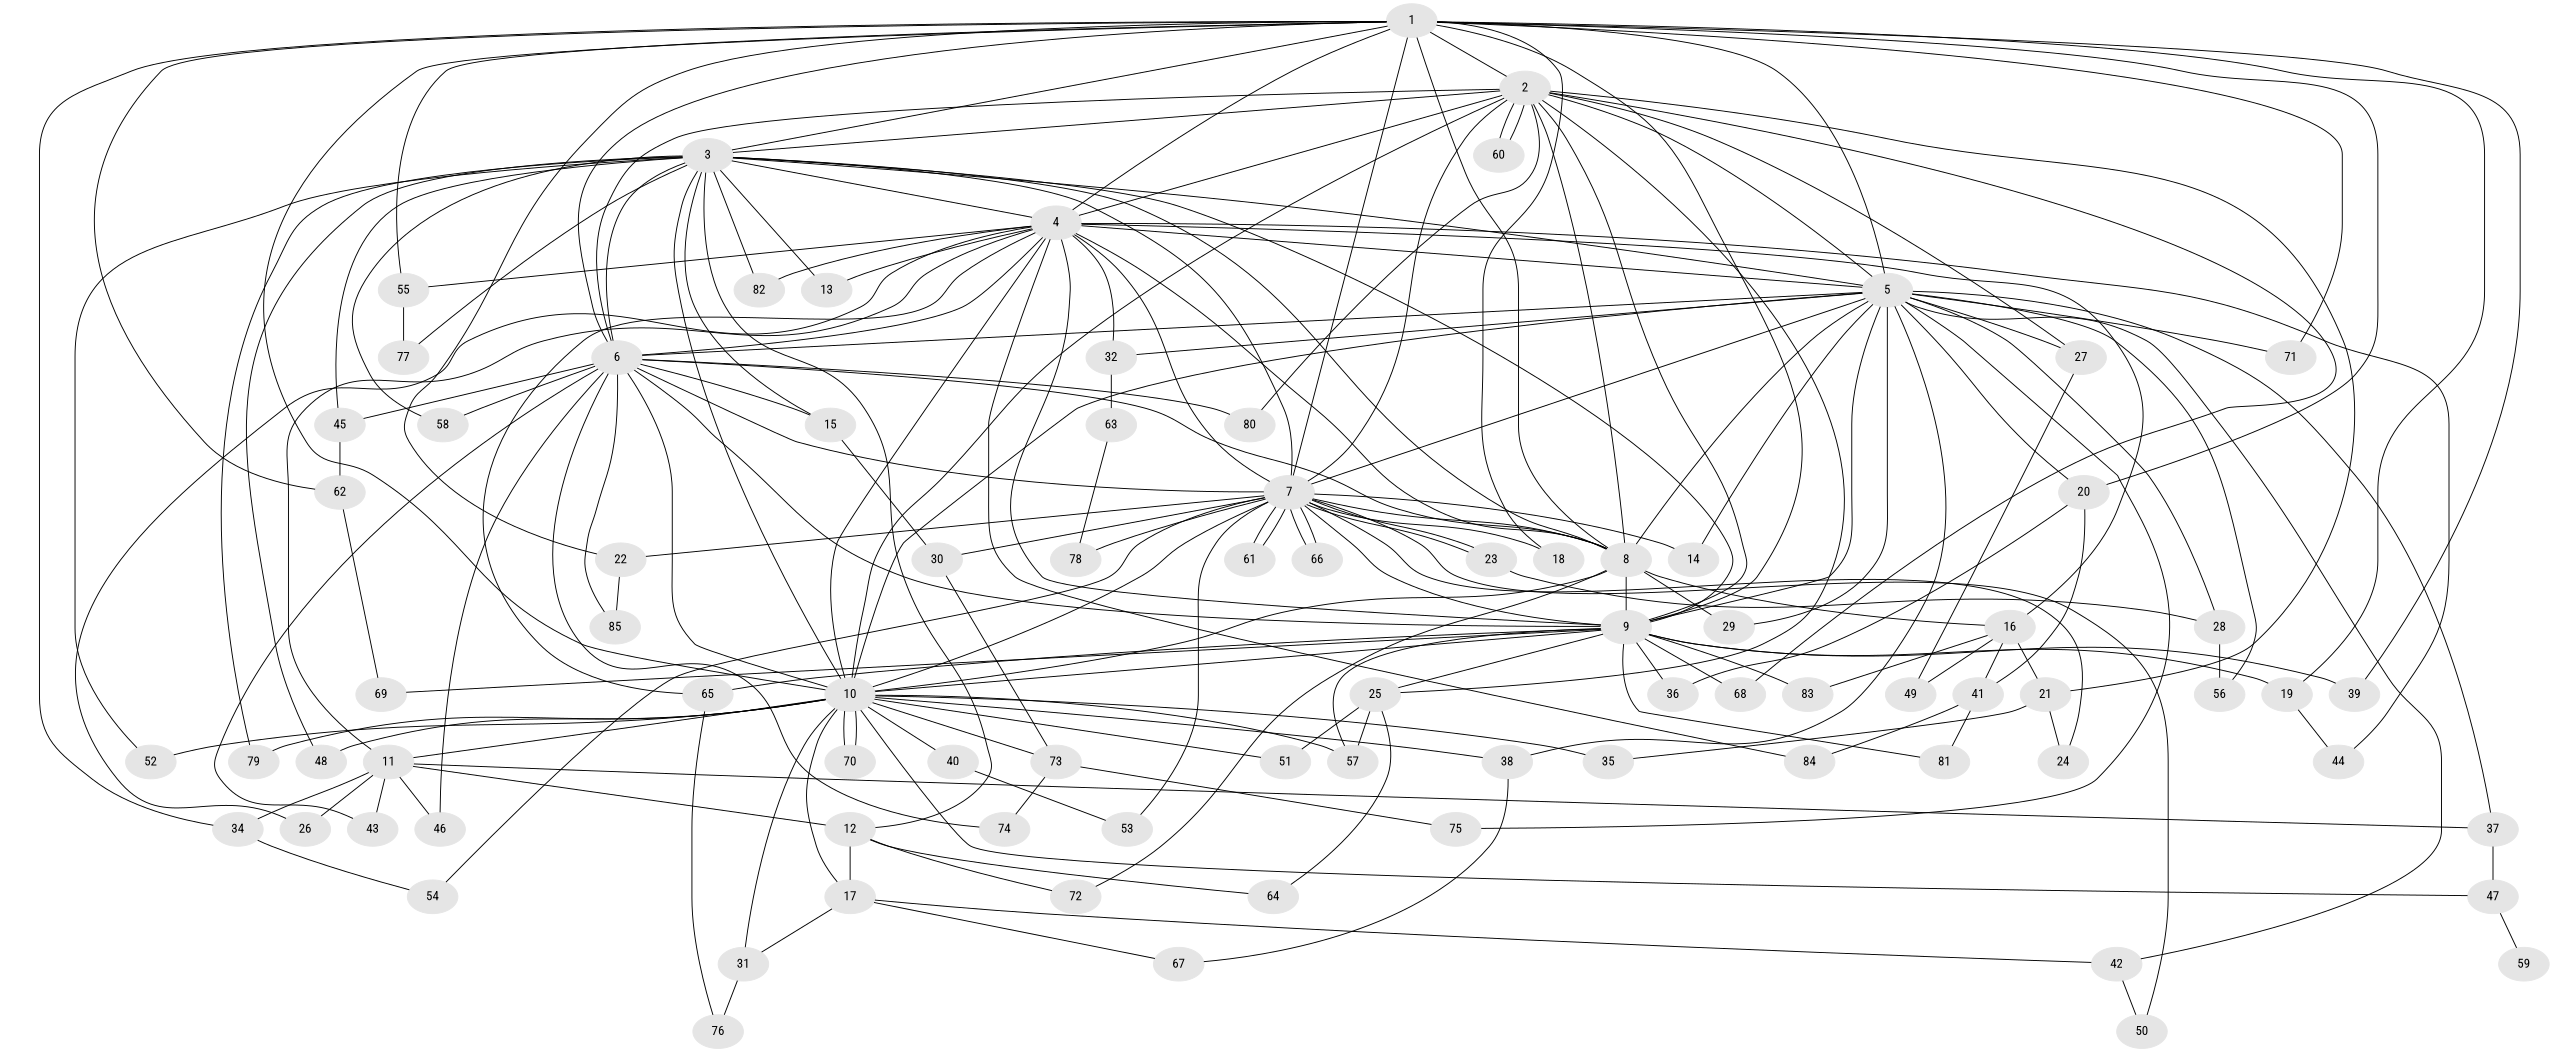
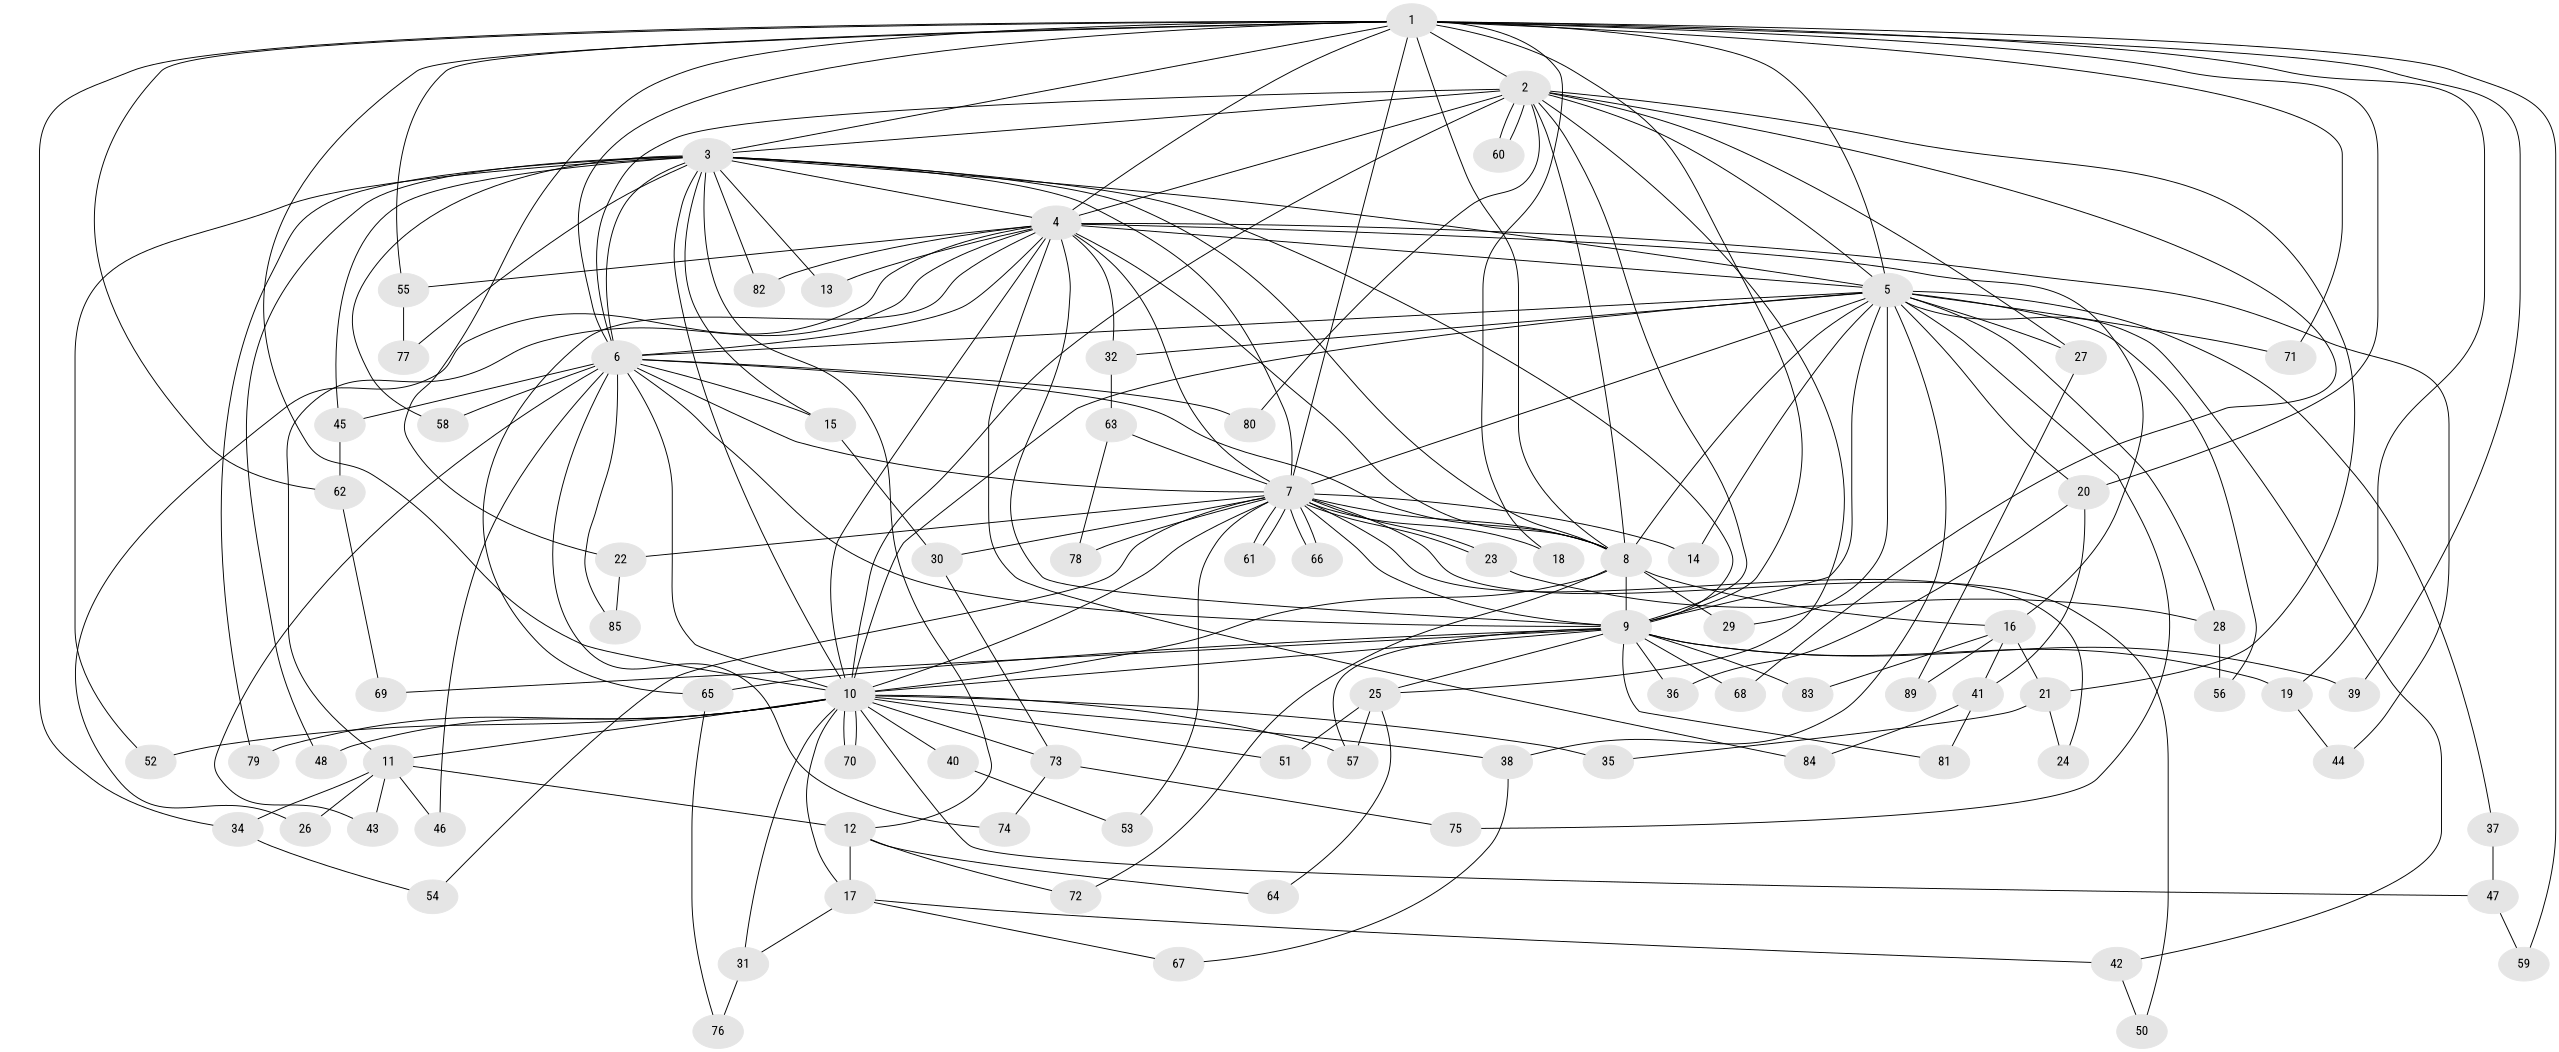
edge "1" -- "59": added
edge "2" -- "7": now "63" -- "7"
node "49": label "49" -> "89"
edge "11" -- "37": removed
